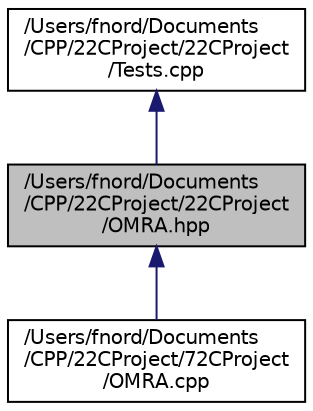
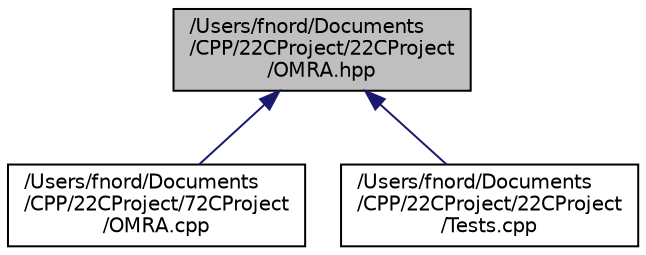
edge "/Users/fnord/Documents /CPP/22CProject/22CProject /OMRA.hpp" -> "/Users/fnord/Documents /CPP/22CProject/22CProject /Tests.cpp": reversed
